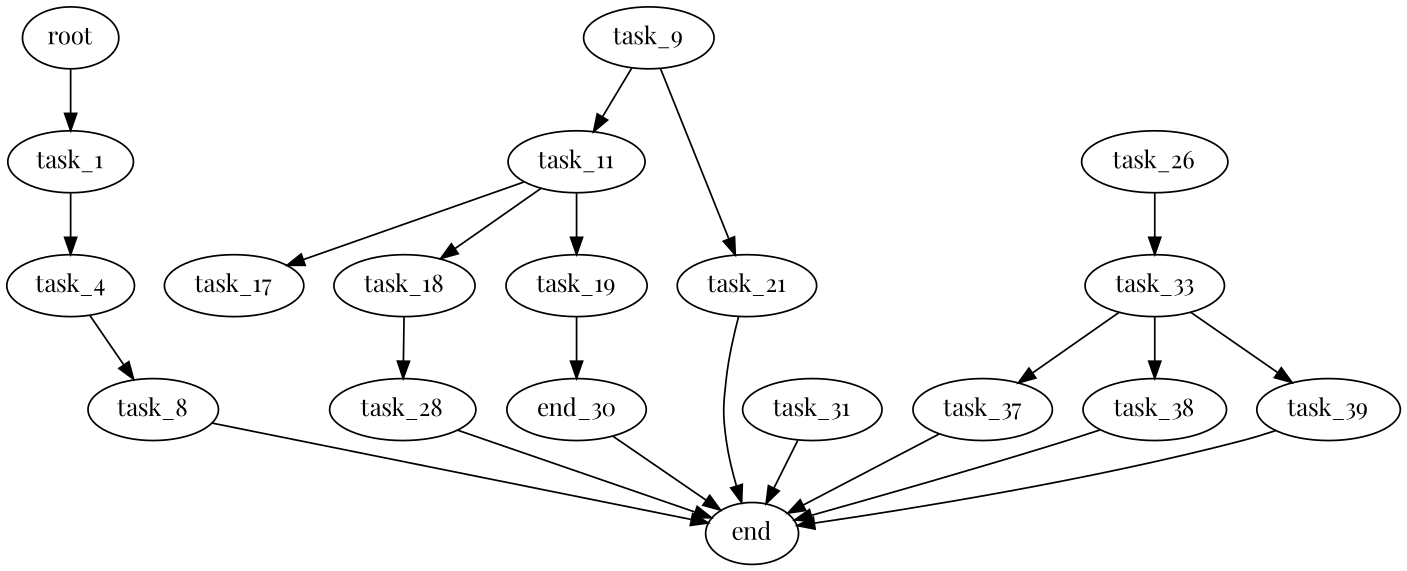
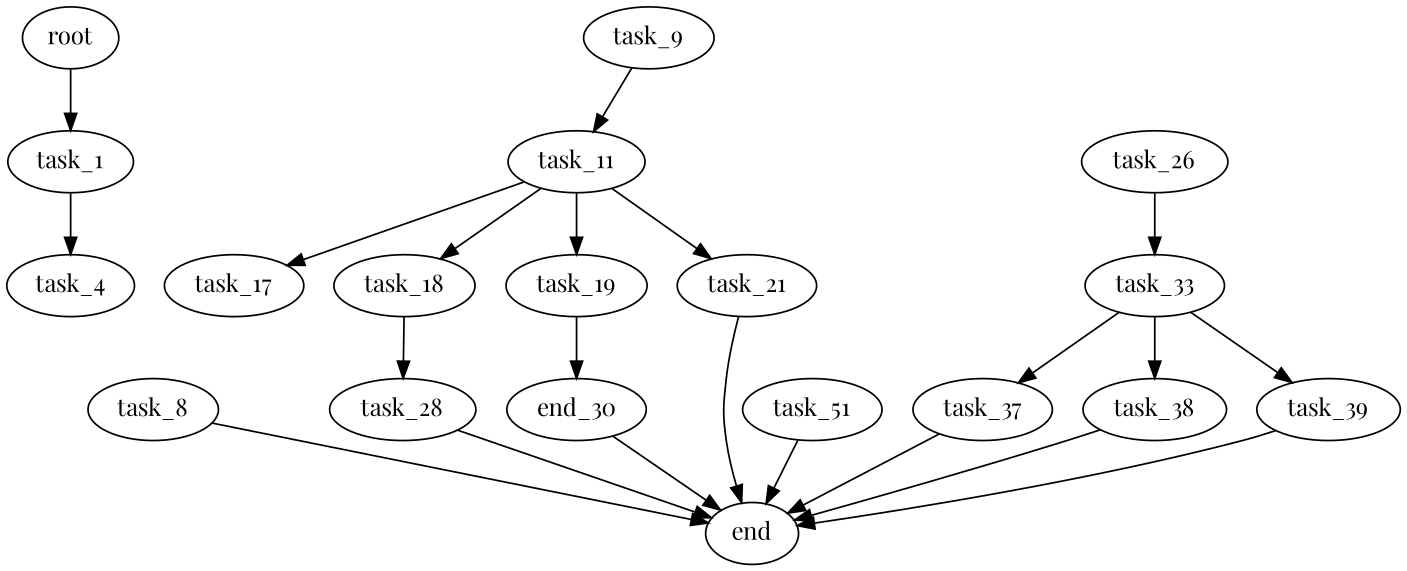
edge "task_9" -> "task_21": now "task_11" -> "task_21"
edge "task_4" -> "task_8": removed
node "task_31": label "task_31" -> "task_51"
